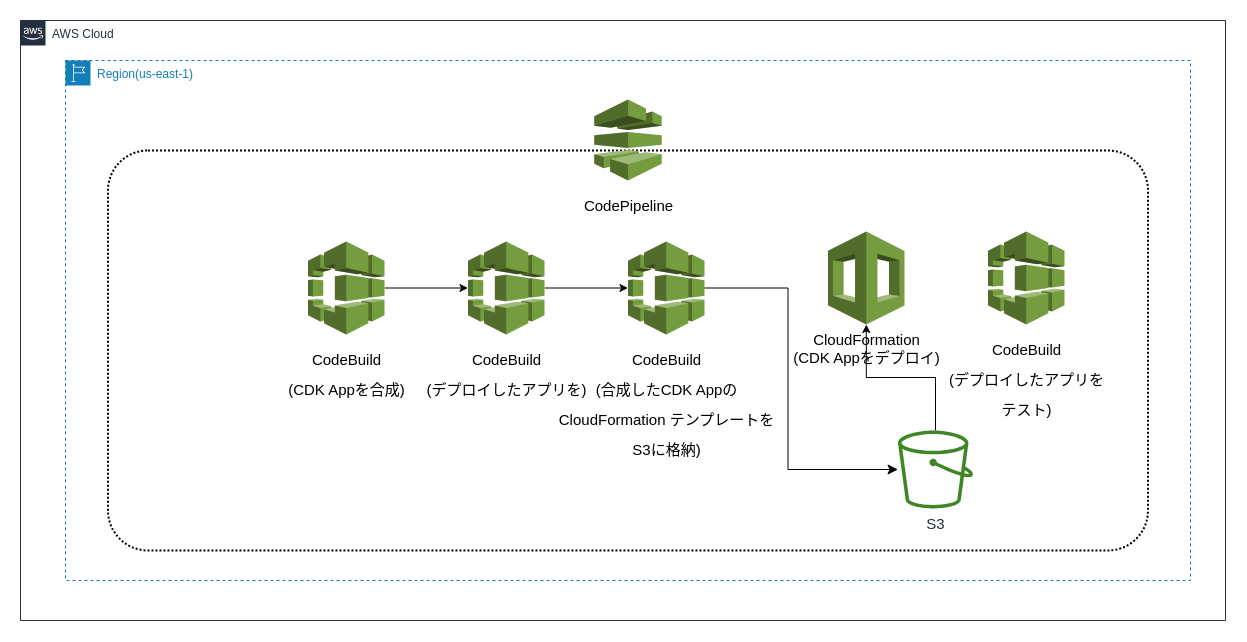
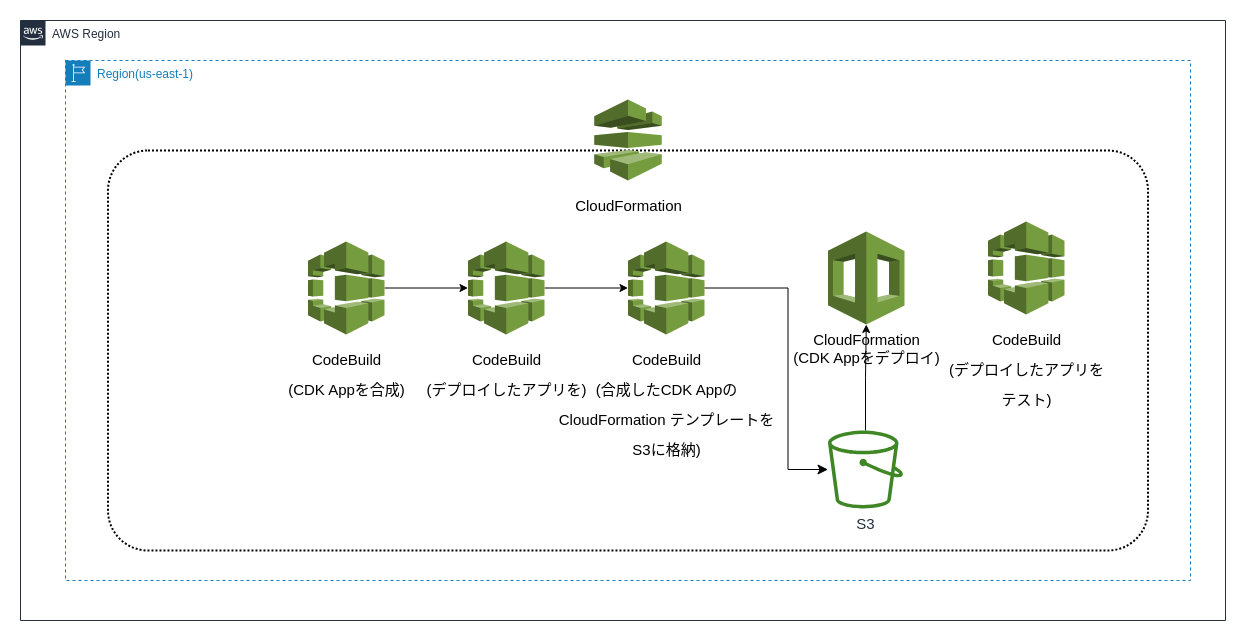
node "AWS Cloud": label "AWS Cloud" -> "AWS Region"
node "CodePipeline": label "CodePipeline" -> "CloudFormation"
node "CodeBuild (デプロイしたアプリを テスト)": moved (1026, 278) -> (1026, 268)
node "S3": moved (936, 470) -> (866, 470)
